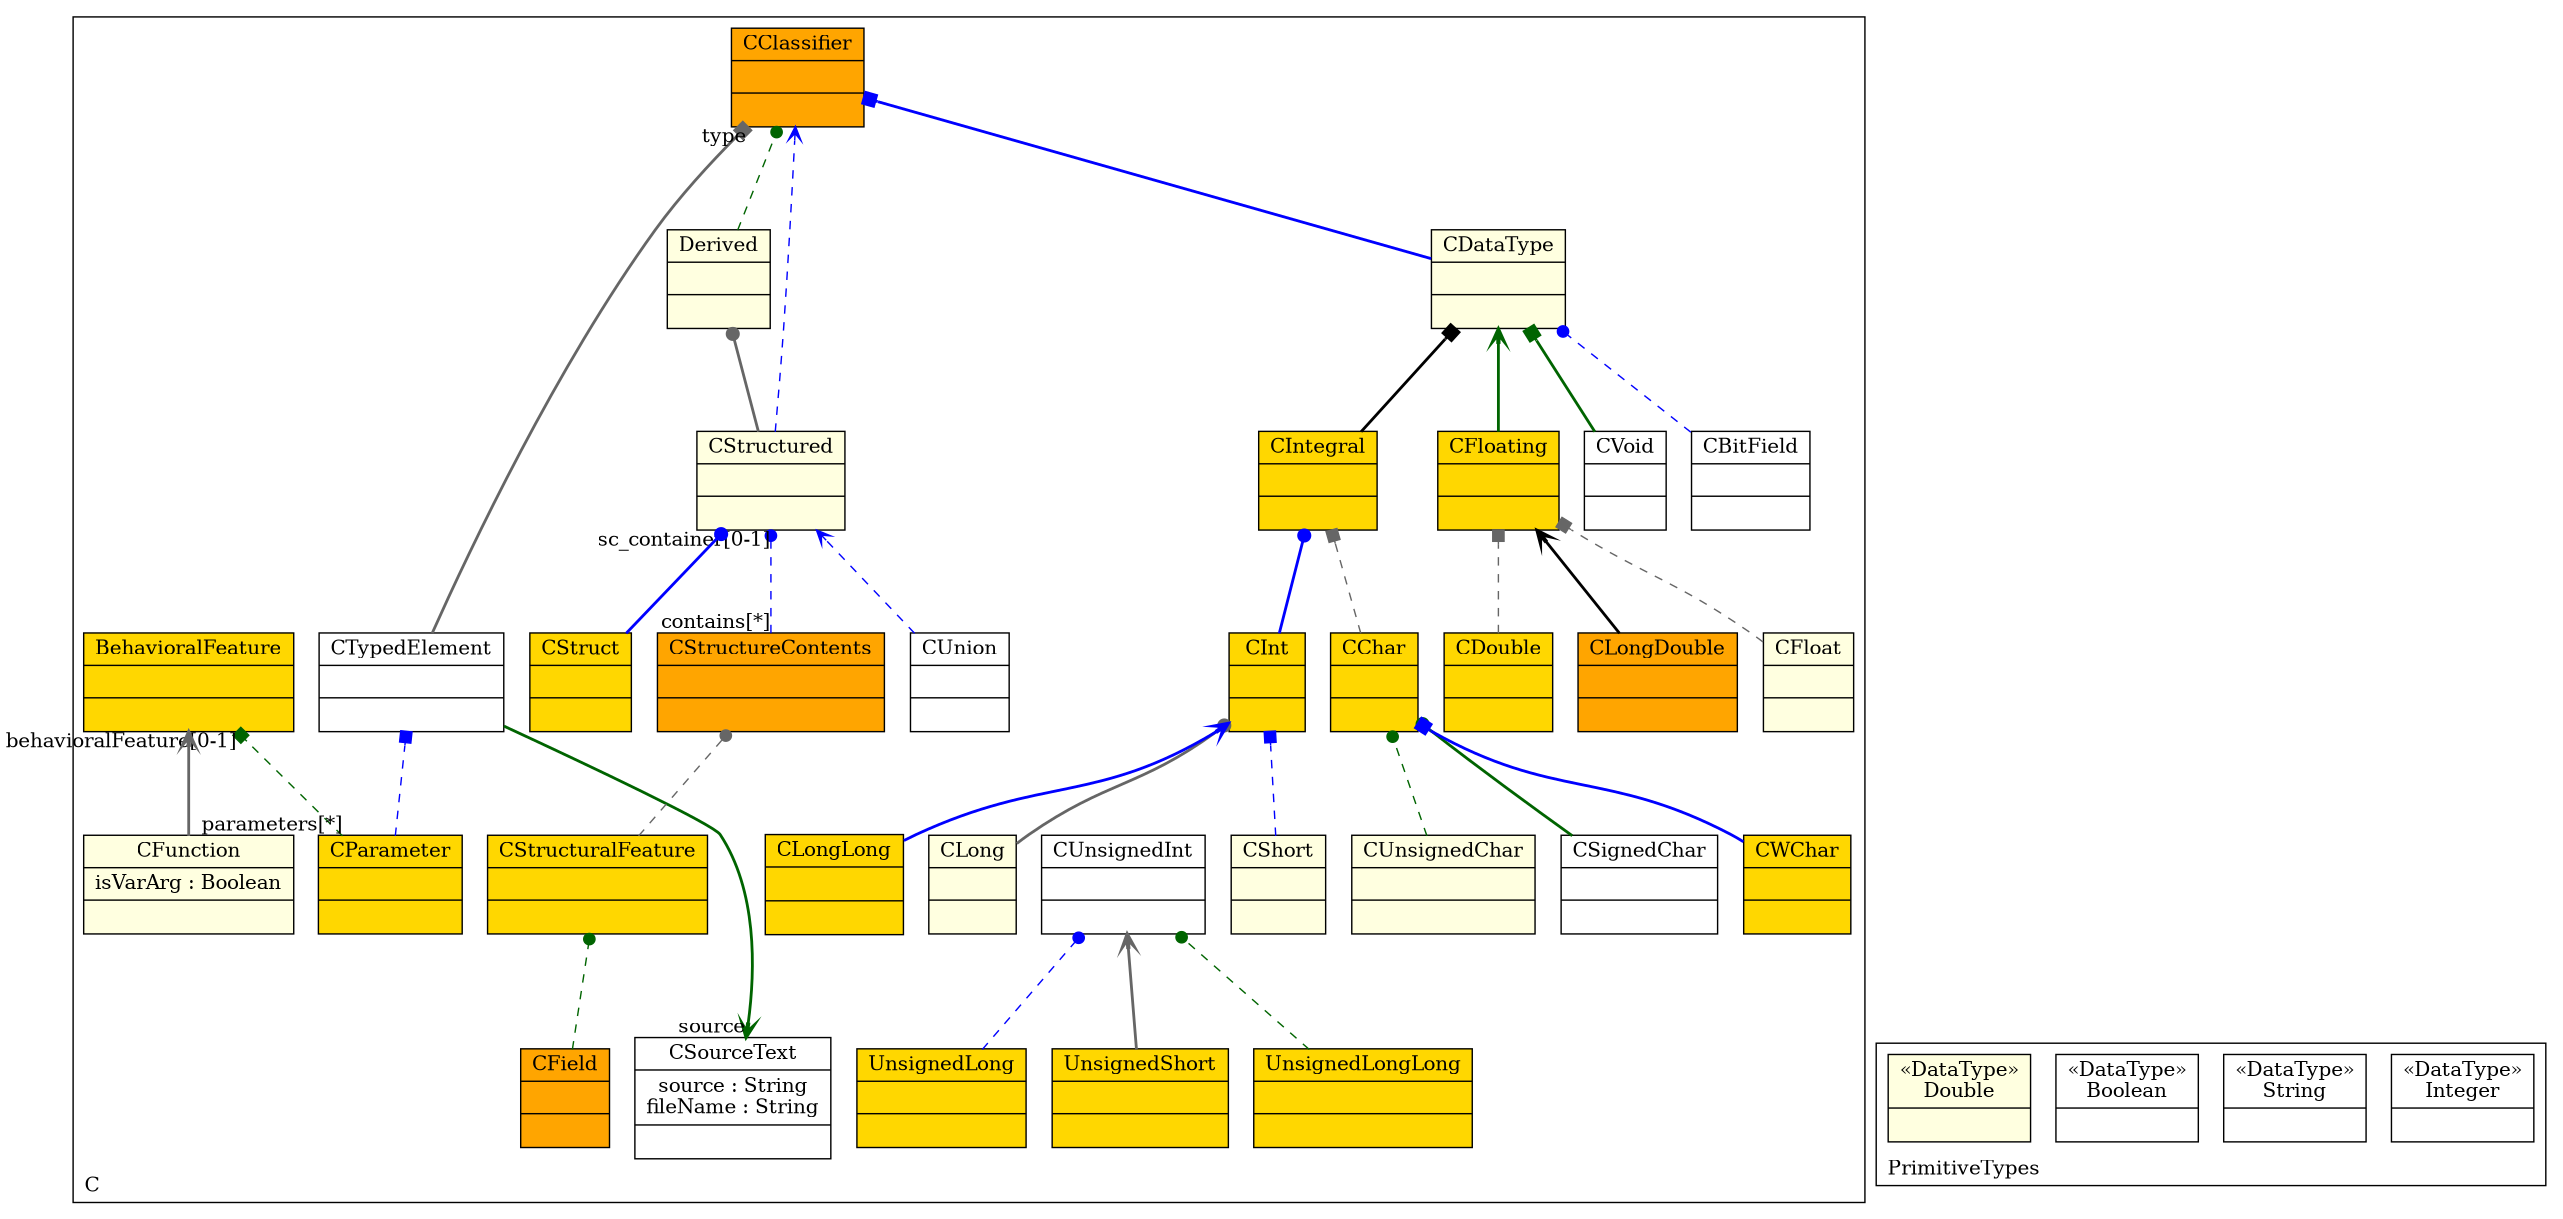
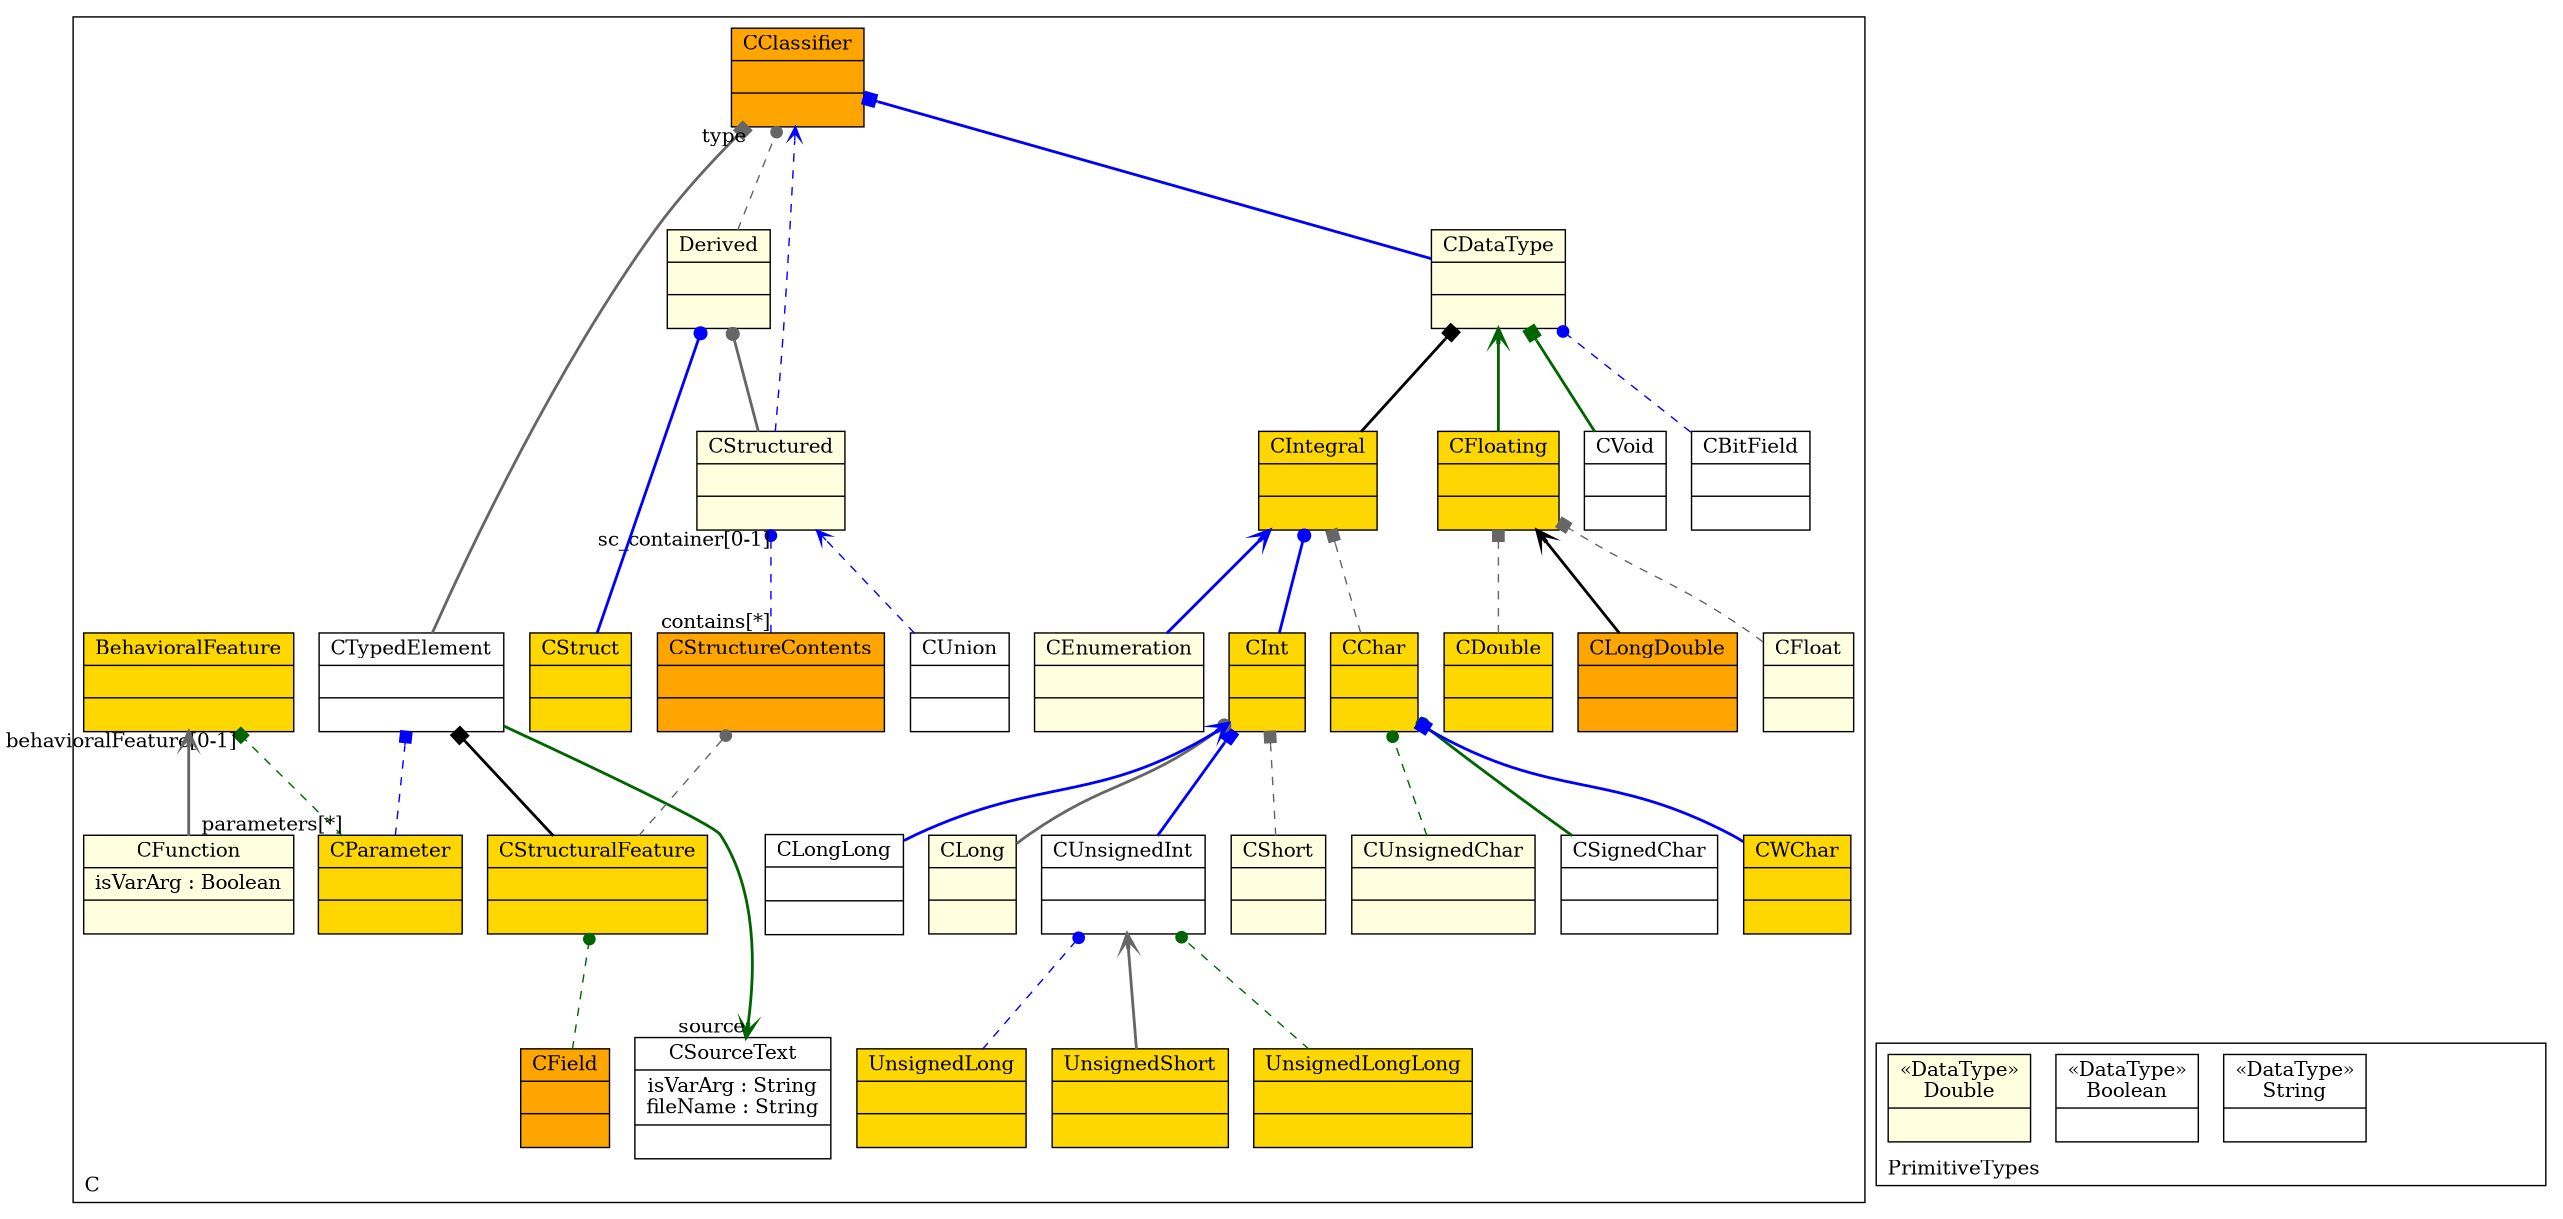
edge "Derived" -> "CClassifier": color darkgreen -> gray40
edge "CStruct" -> "CStructured": now "CStruct" -> "Derived"
node "CEnumeration": added
edge "CStructuralFeature" -> "CTypedElement": added
edge "CUnsignedInt" -> "CInt": added
edge "CShort" -> "CInt": color blue -> gray40
node "CLongLong": fillcolor gold -> white
node "CSourceText": text "source : String" -> "isVarArg : String"
node "Integer": removed
